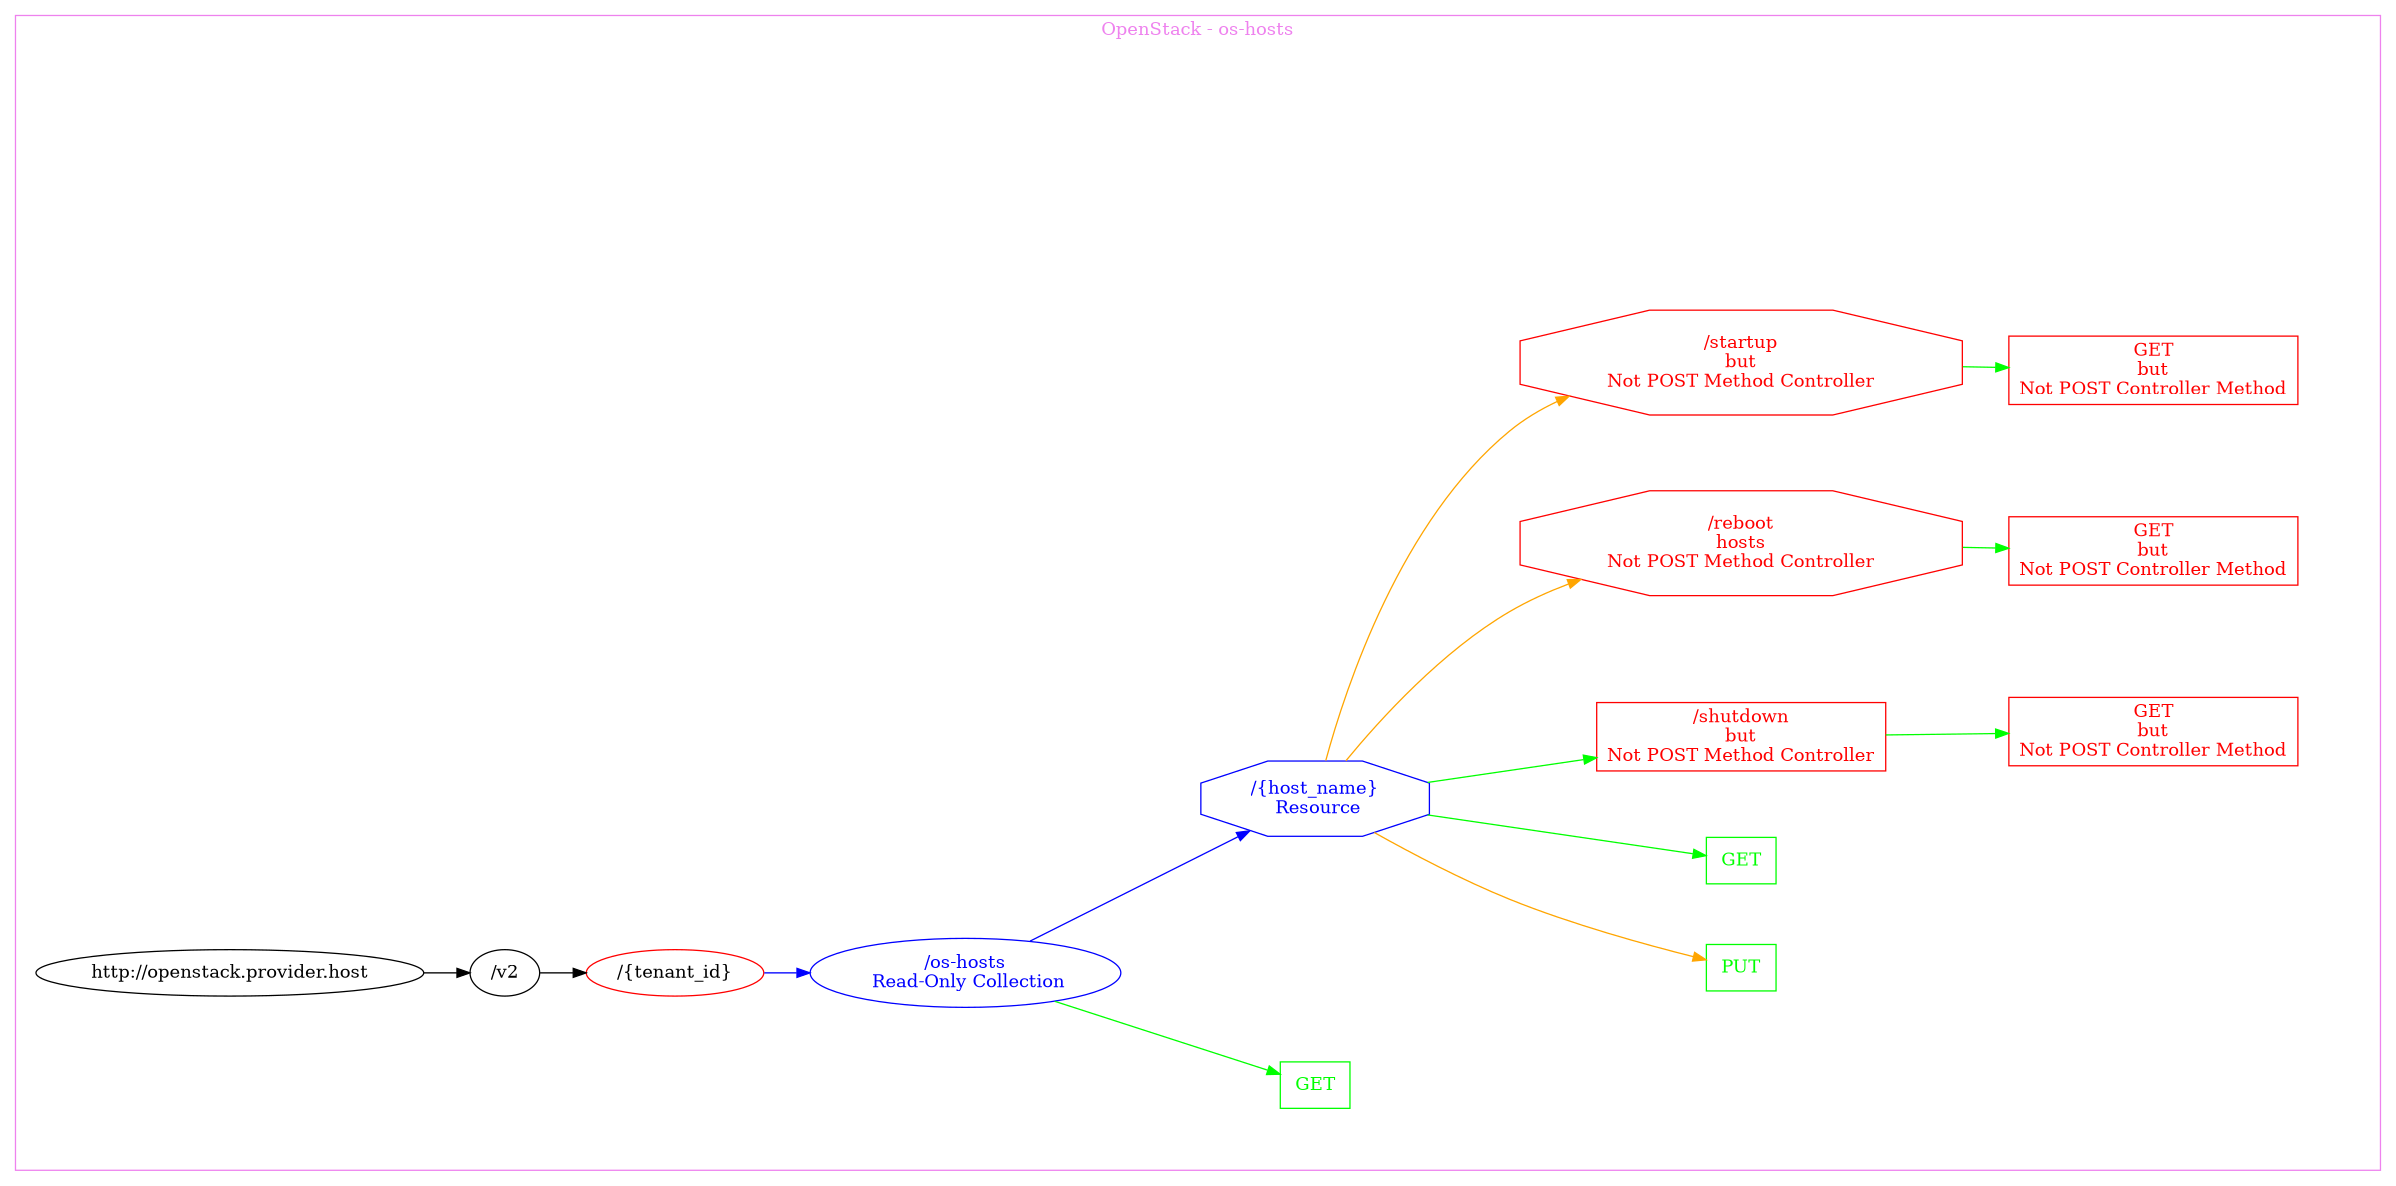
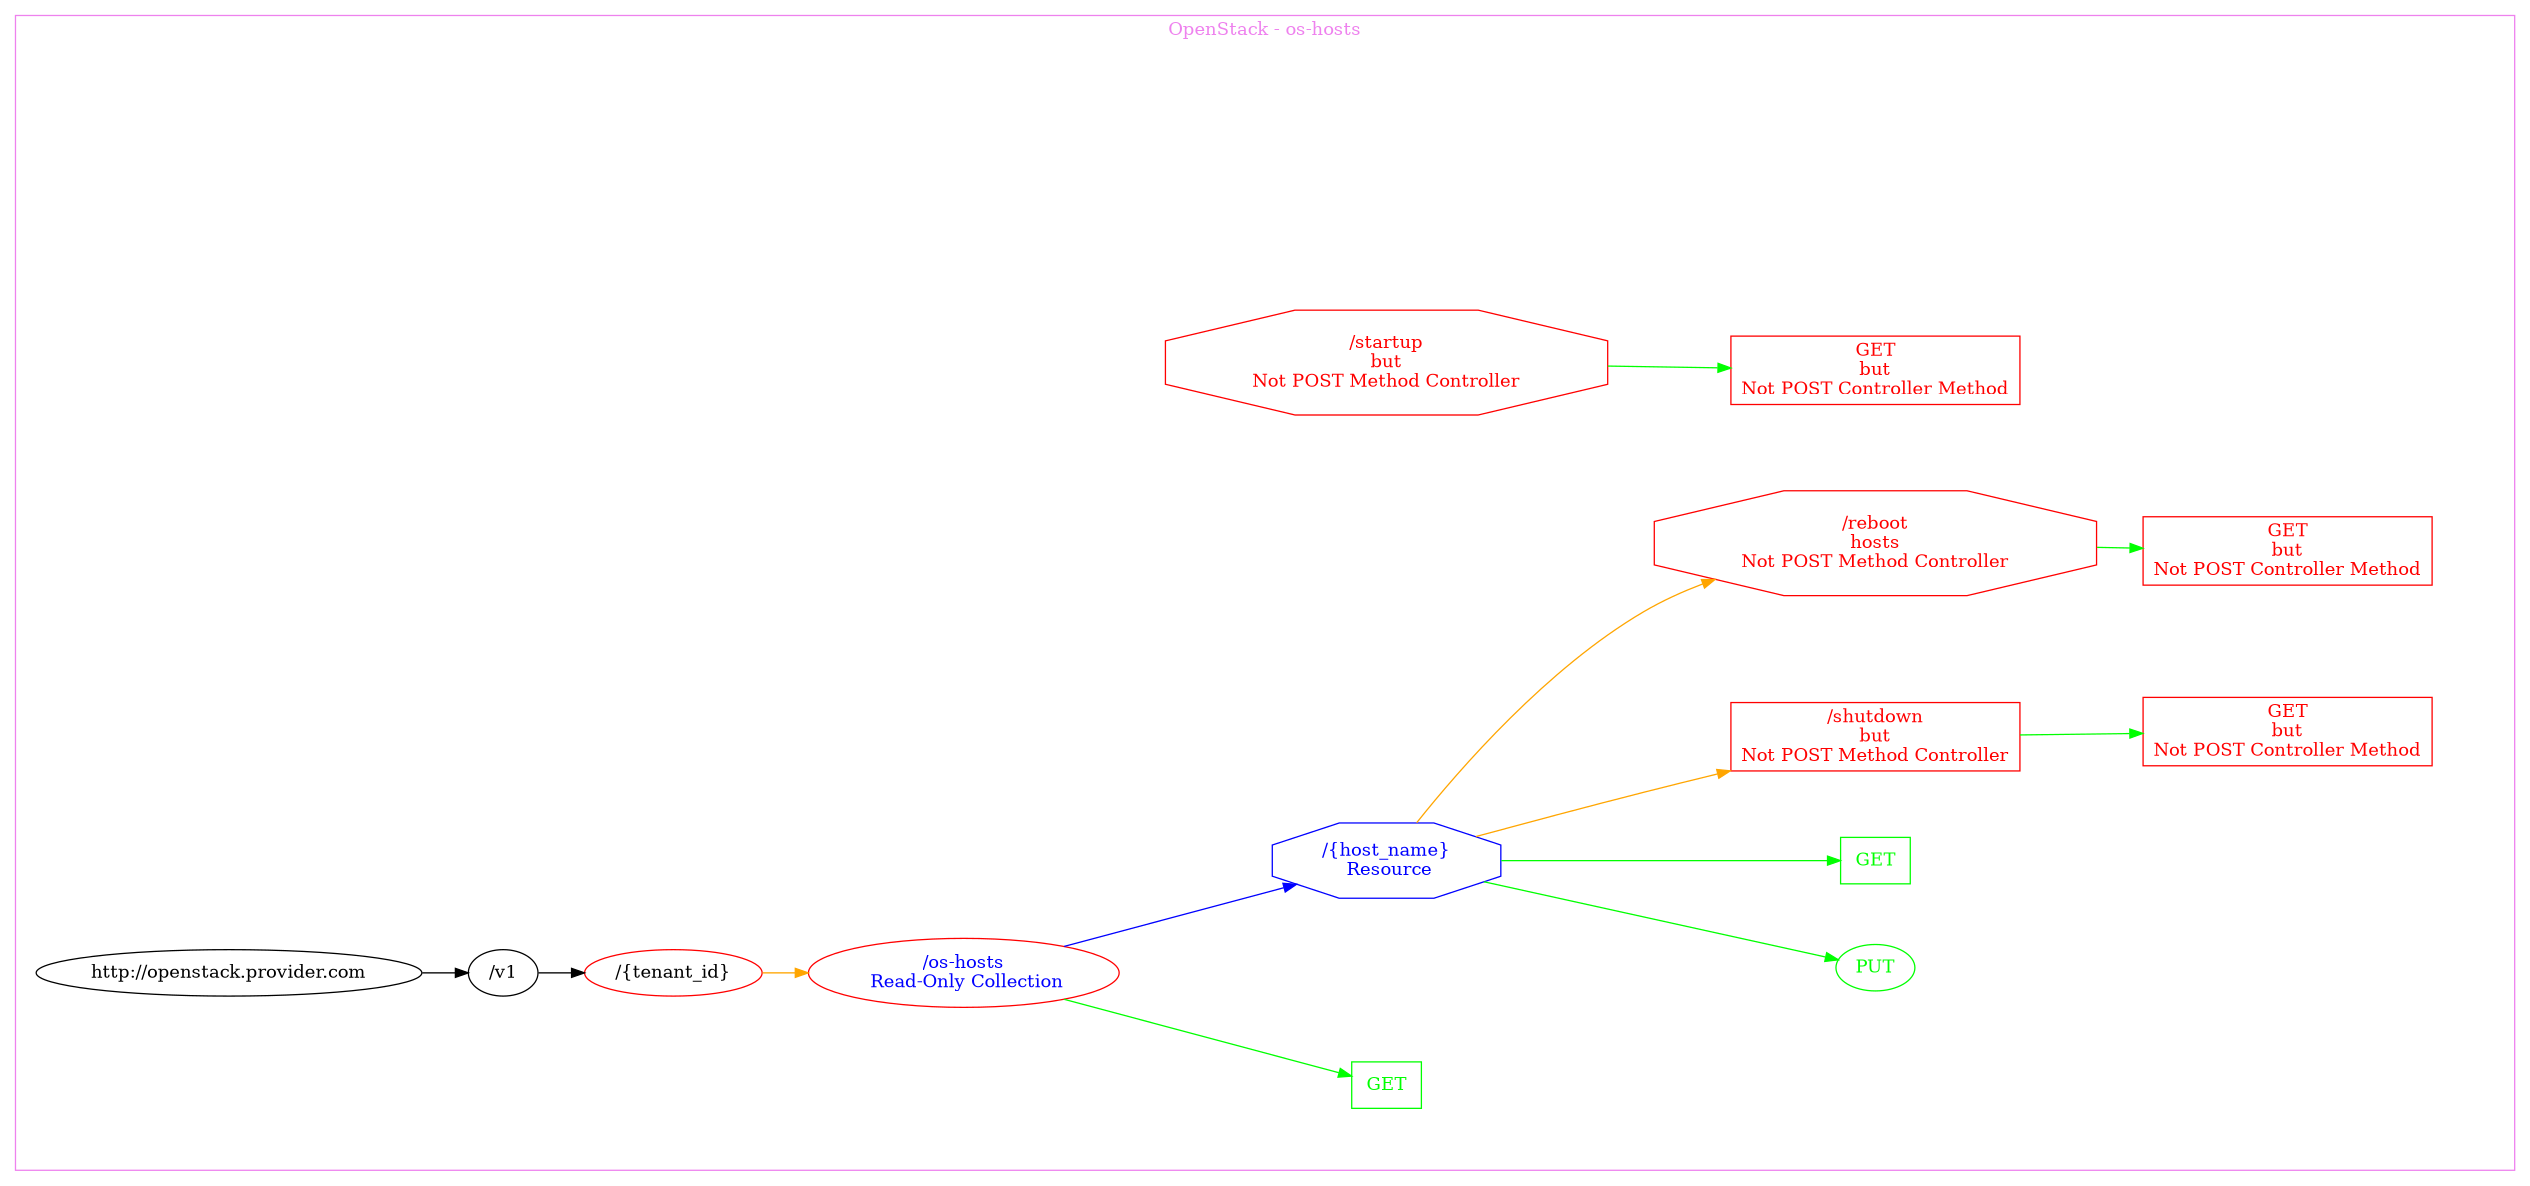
edge "/{host_name} Resource" -> "/startup but Not POST Method Controller": removed
edge "/{host_name} Resource" -> "/shutdown but Not POST Method Controller": color green -> orange
edge "/{host_name} Resource" -> "PUT": color orange -> green
node "PUT": shape box -> ellipse
node "http://openstack.provider.host": label "http://openstack.provider.host" -> "http://openstack.provider.com"
node "/v2": label "/v2" -> "/v1"
edge "/{tenant_id}" -> "/os-hosts Read-Only Collection": color blue -> orange
node "/os-hosts Read-Only Collection": color blue -> red
